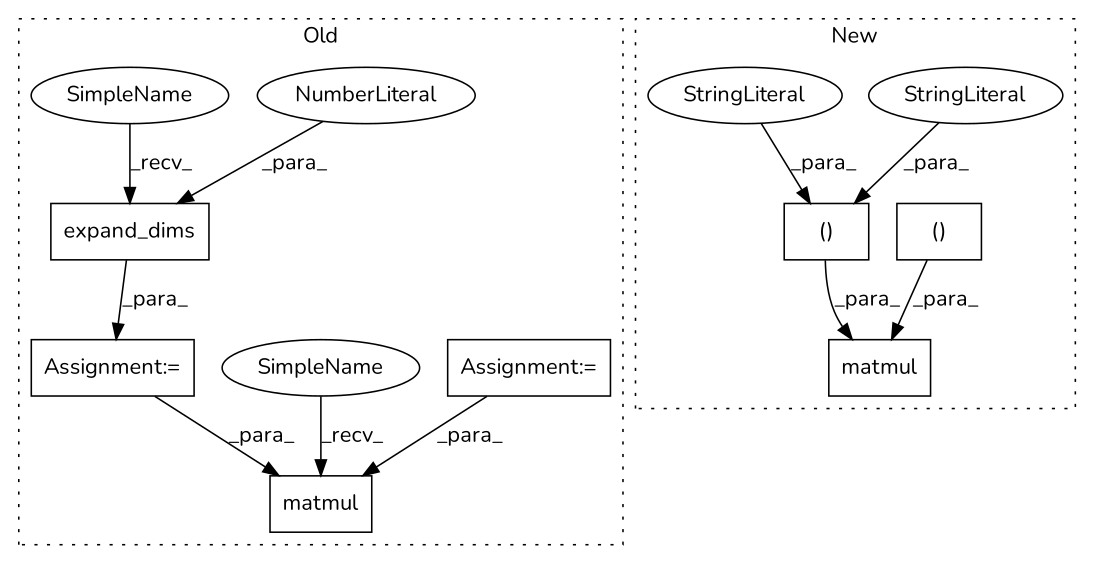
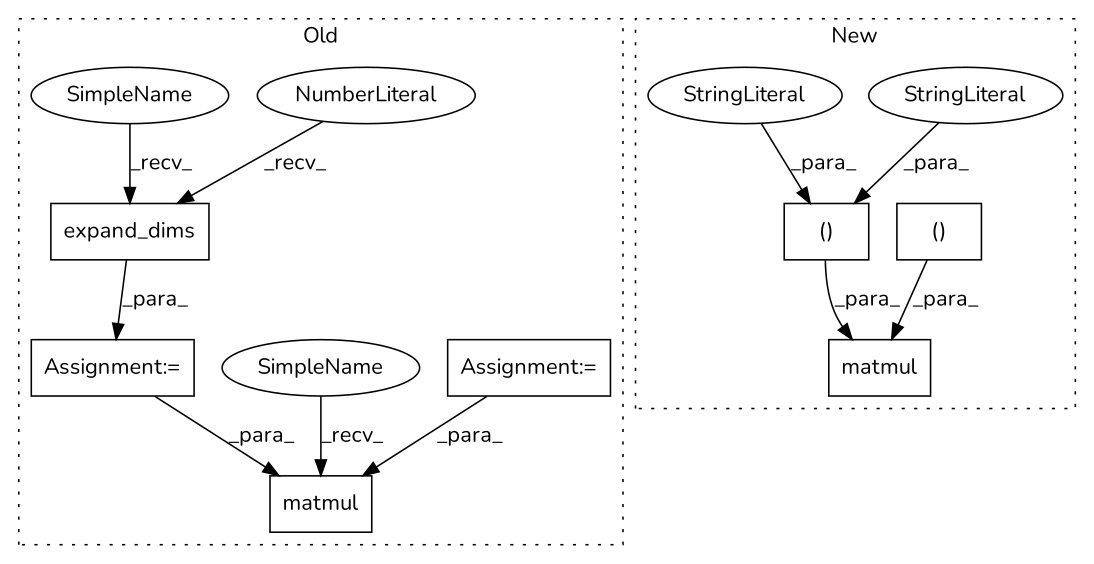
edge "NumberLiteral" -> "expand_dims": label "_para_" -> "_recv_"
